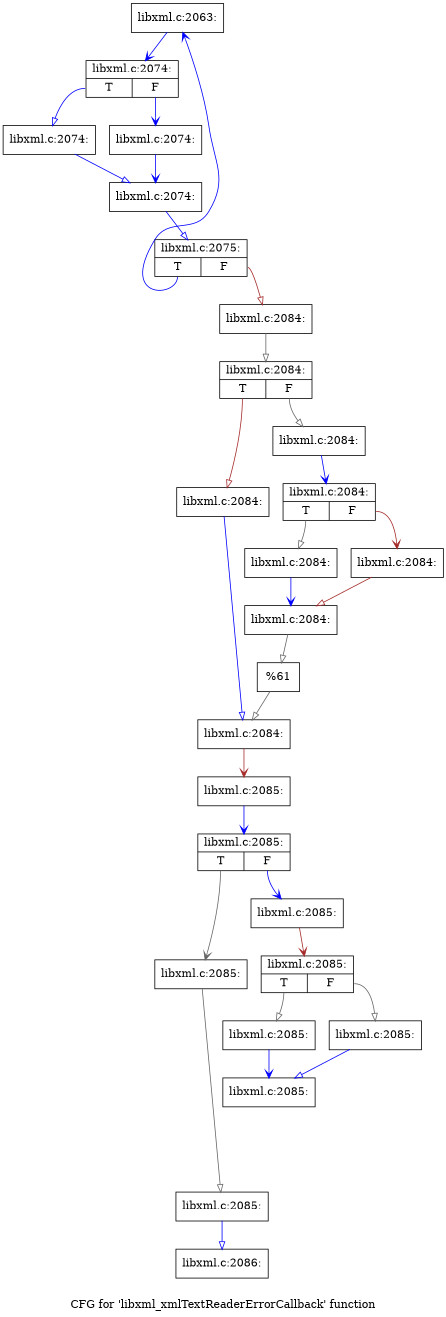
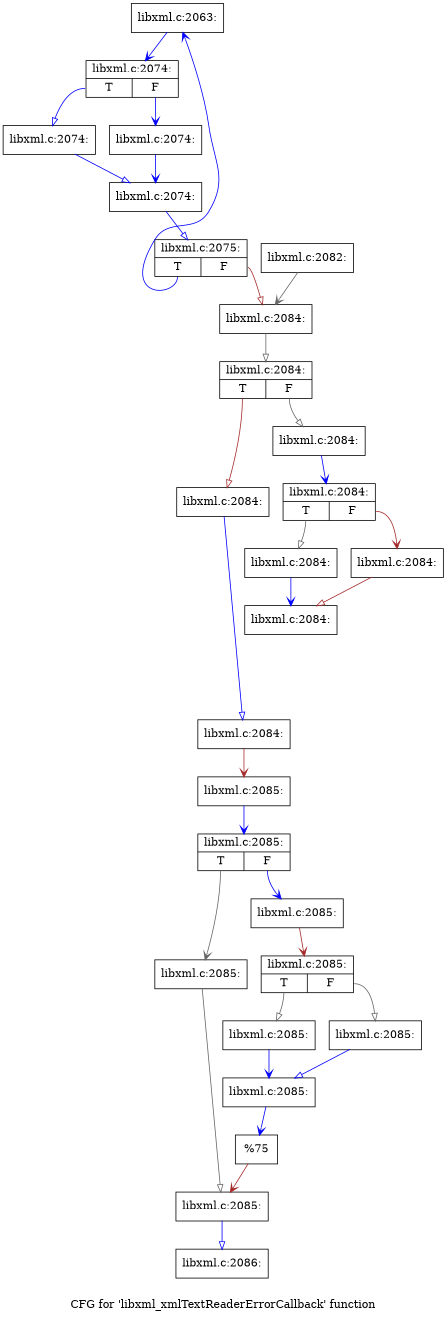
node "libxml.c:2082:": added
node "%61": removed
node "%75": added
